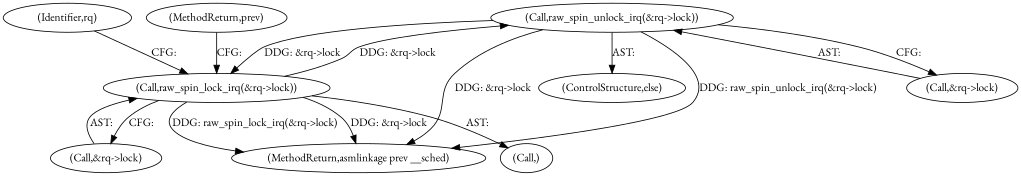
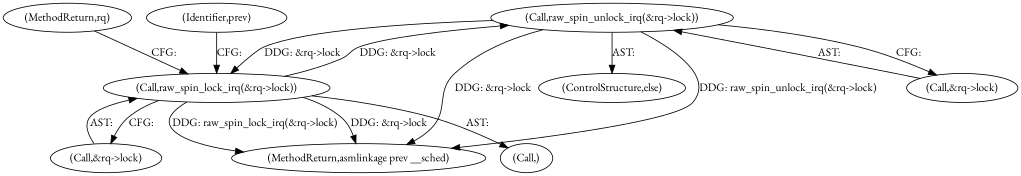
node "(Identifier,rq)": label "(Identifier,rq)" -> "(MethodReturn,rq)"
node "(MethodReturn,prev)": label "(MethodReturn,prev)" -> "(Identifier,prev)"
